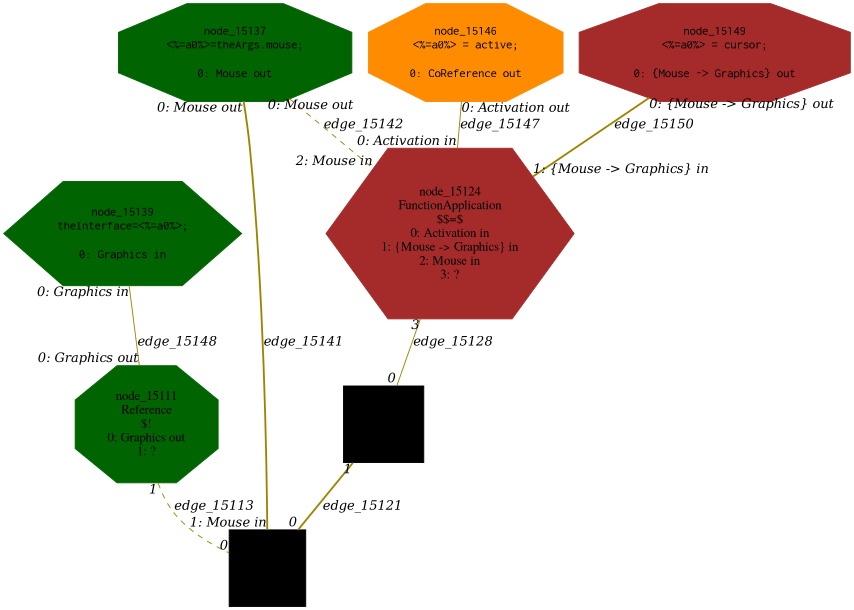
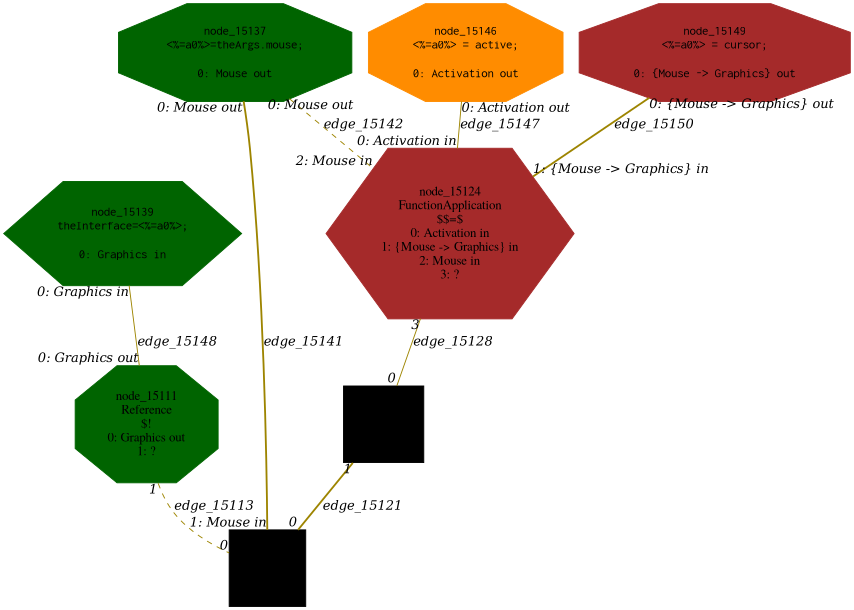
node "node_15146 <%=a0%> = active; 0: CoReference out": label "node_15146 <%=a0%> = active; 0: CoReference out" -> "node_15146 <%=a0%> = active; 0: Activation out"
